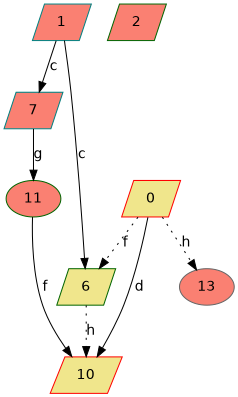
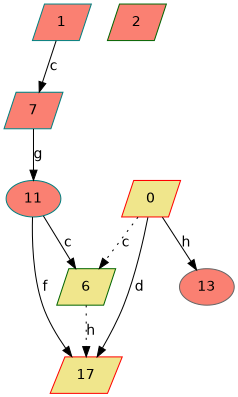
edge "1" -> "6": now "11" -> "6"
node "11": color darkgreen -> teal
edge "0" -> "13": style dotted -> solid
edge "0" -> "6": label "f" -> "c"
node "10": label "10" -> "17"
